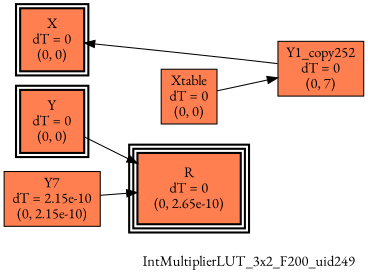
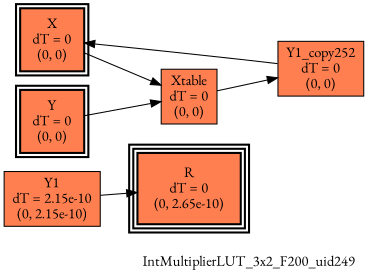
edge "X dT = 0 (0, 0)" -> "Xtable dT = 0 (0, 0)": added
node "Y1_copy252 dT = 0 (0, 7)": label "Y1_copy252 dT = 0 (0, 7)" -> "Y1_copy252 dT = 0 (0, 0)"
edge "Y dT = 0 (0, 0)" -> "R dT = 0 (0, 2.65e-10)": now "Y dT = 0 (0, 0)" -> "Xtable dT = 0 (0, 0)"
node "Y7 dT = 2.15e-10 (0, 2.15e-10)": label "Y7 dT = 2.15e-10 (0, 2.15e-10)" -> "Y1 dT = 2.15e-10 (0, 2.15e-10)"
